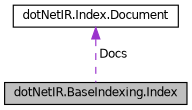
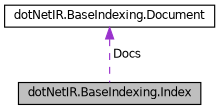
node "dotNetIR.Index.Document": label "dotNetIR.Index.Document" -> "dotNetIR.BaseIndexing.Document"
